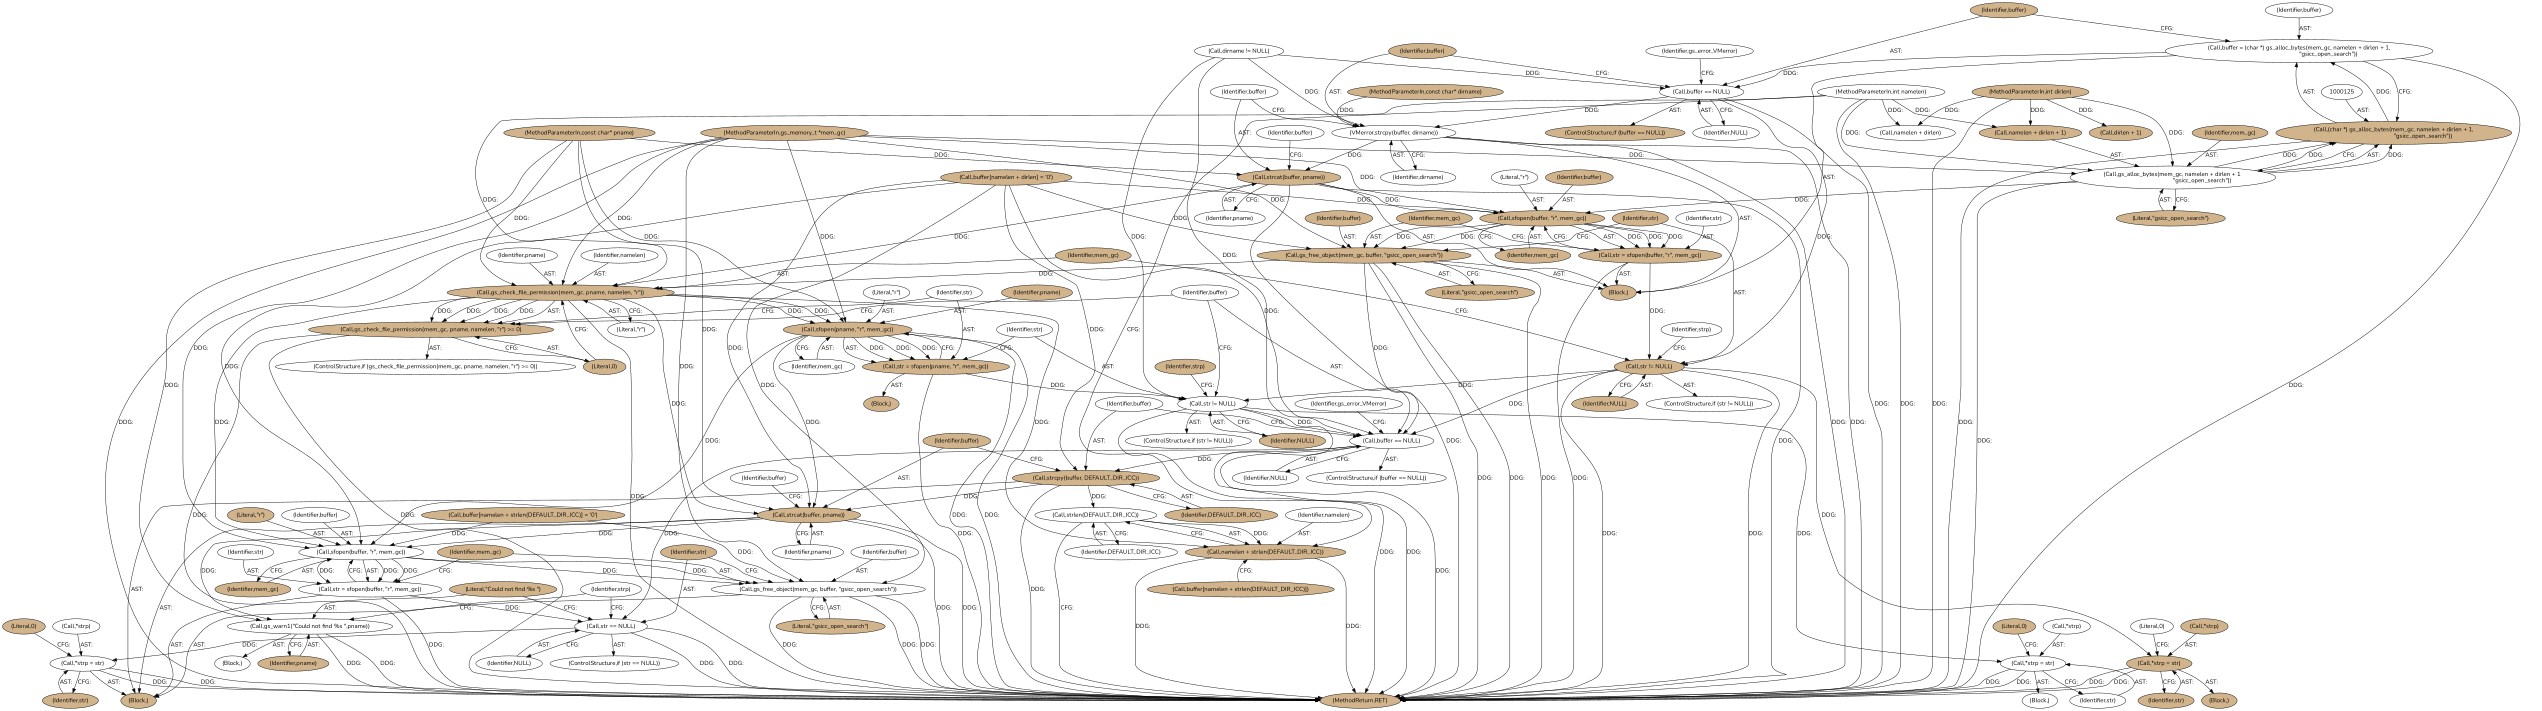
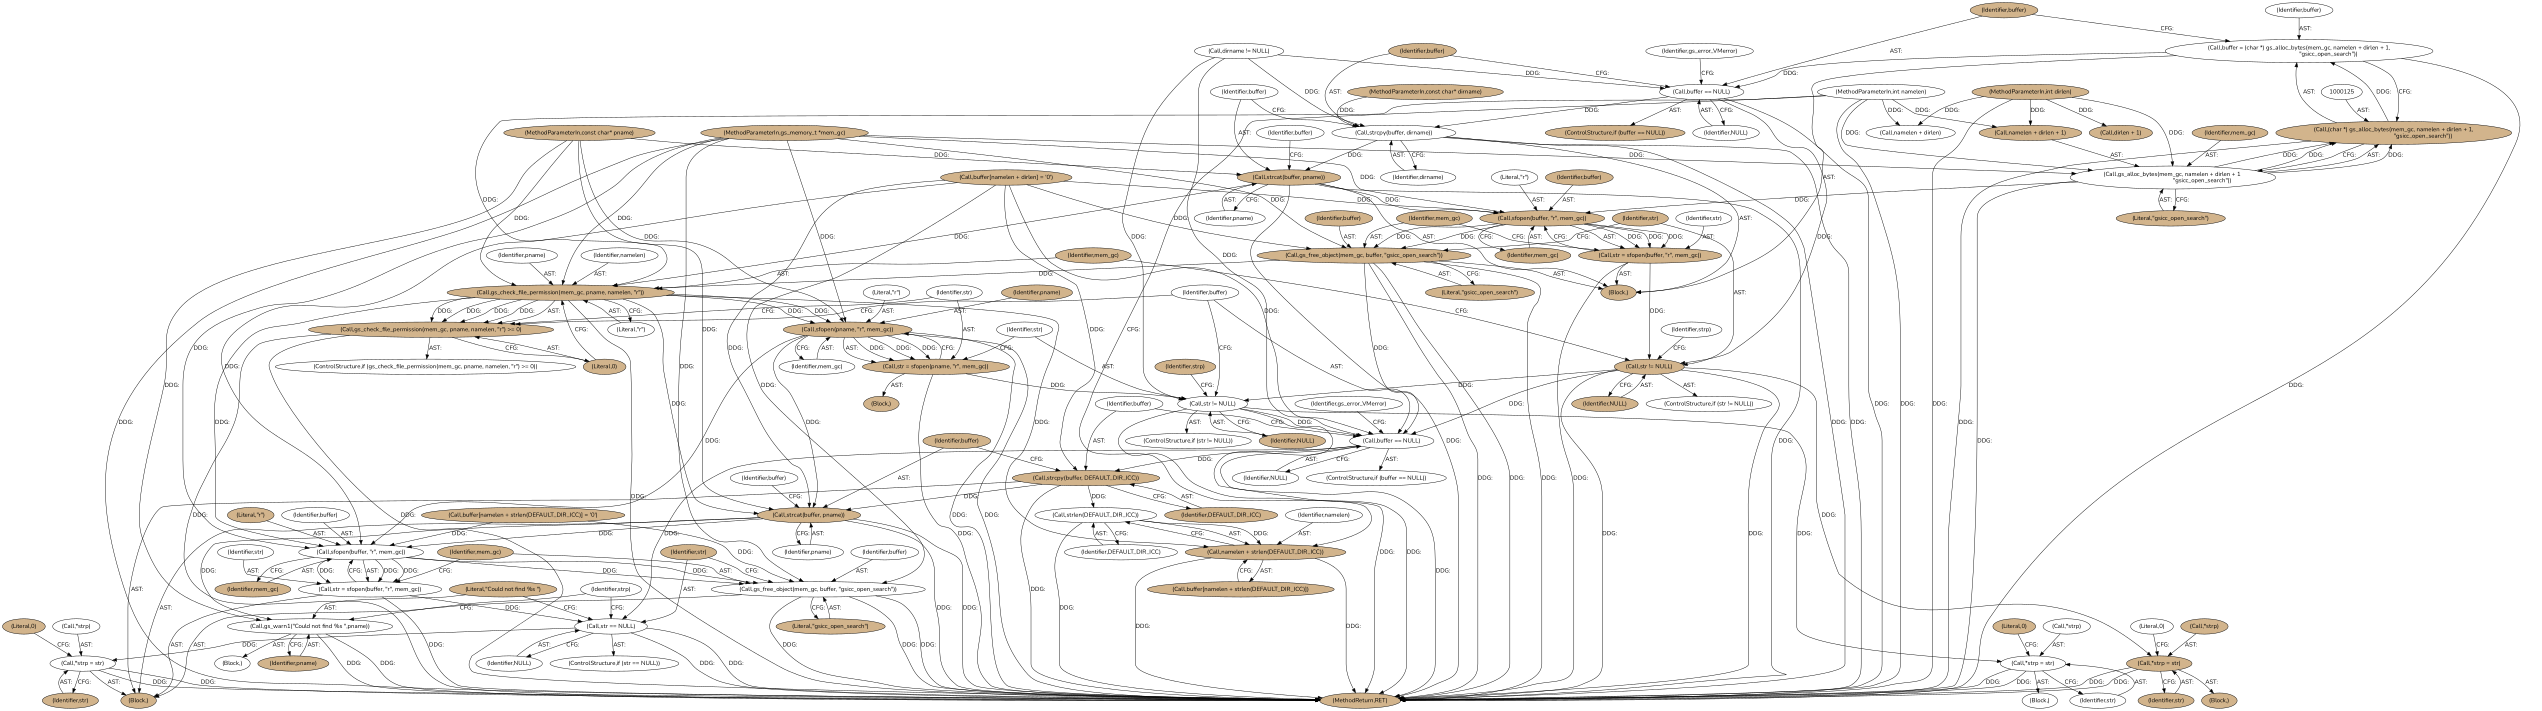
node "(VMerror,strcpy(buffer, dirname))": label "(VMerror,strcpy(buffer, dirname))" -> "(Call,strcpy(buffer, dirname))"
edge "(Call,namelen + strlen(DEFAULT_DIR_ICC))" -> "(Call,buffer[namelen + strlen(DEFAULT_DIR_ICC)])": added, label "AST:"
edge "(Call,strlen(DEFAULT_DIR_ICC))" -> "(MethodReturn,RET)": label "CFG: " -> "DDG: "
